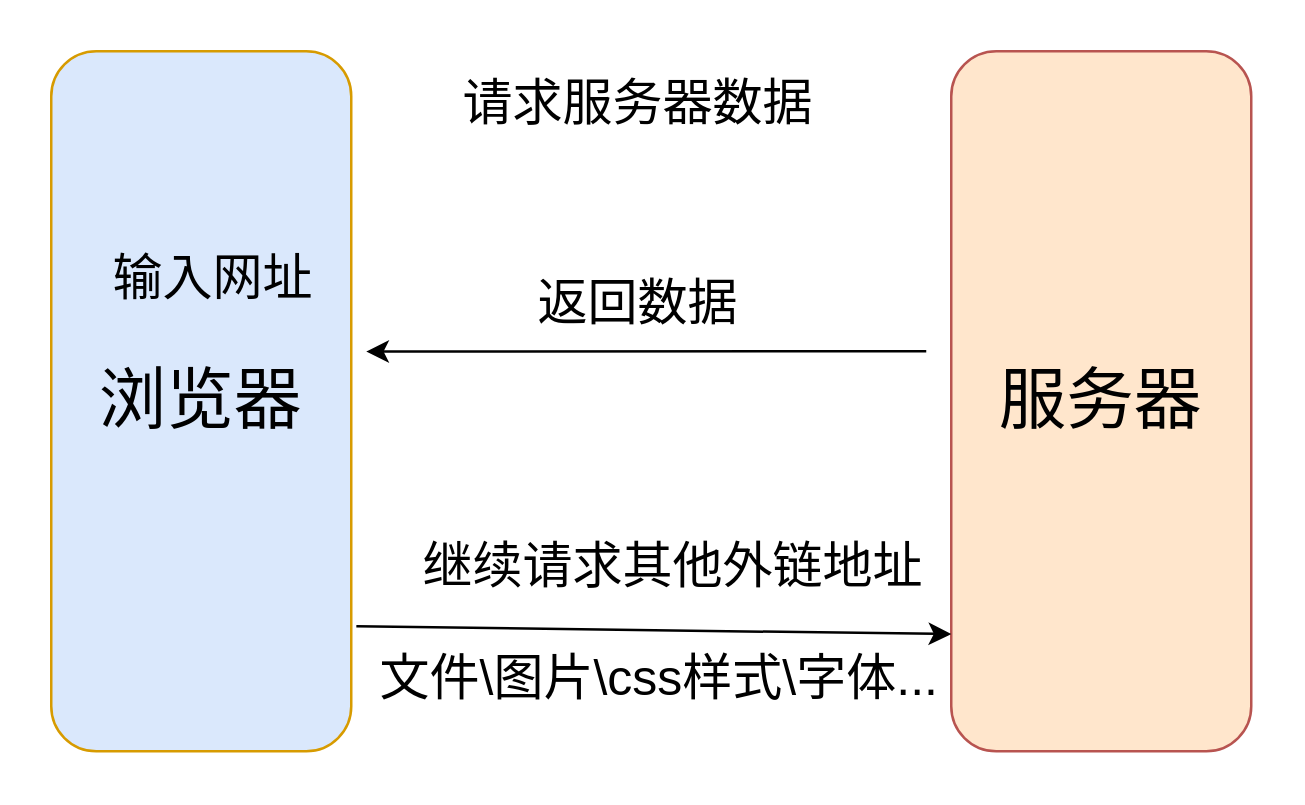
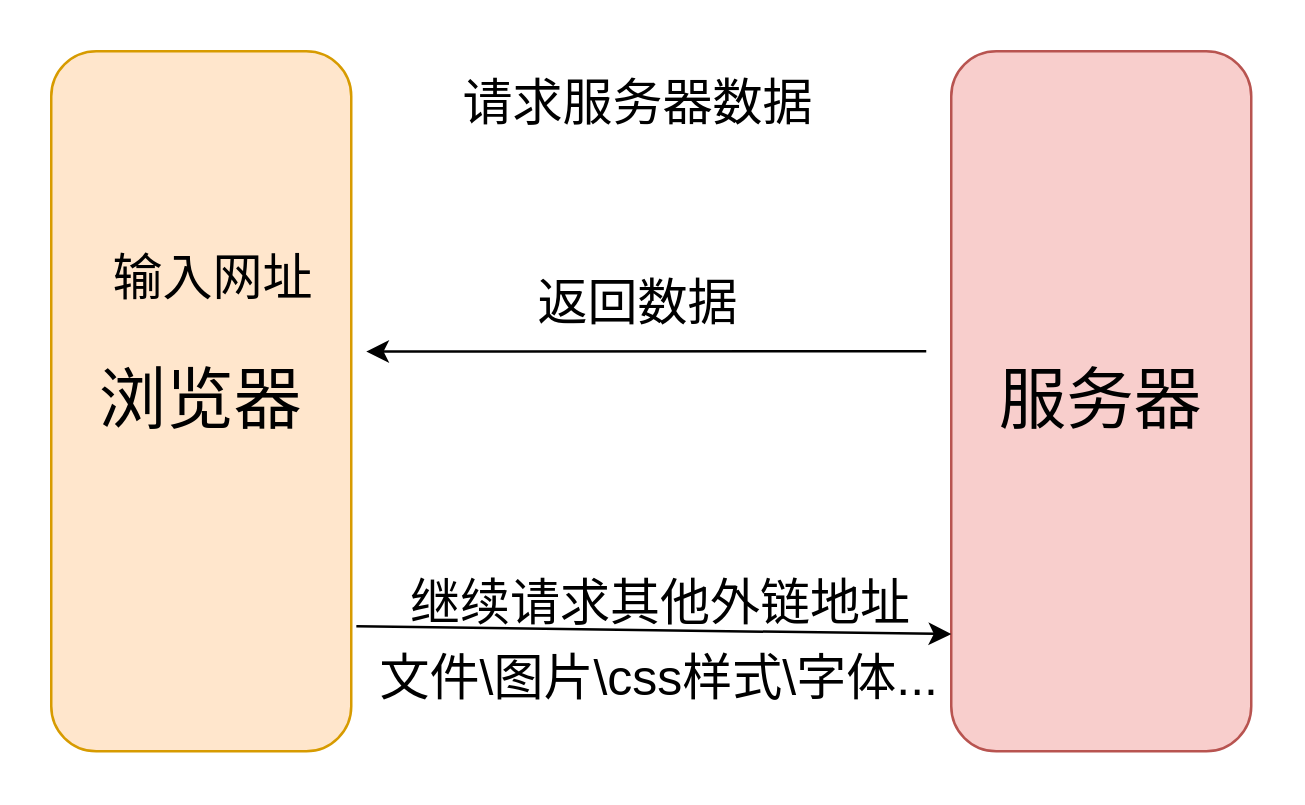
node "浏览器": fillcolor #dae8fc -> #ffe6cc
node "服务器": fillcolor #ffe6cc -> #f8cecc
node "继续请求其他外链地址": moved (674, 564) -> (661, 601)
